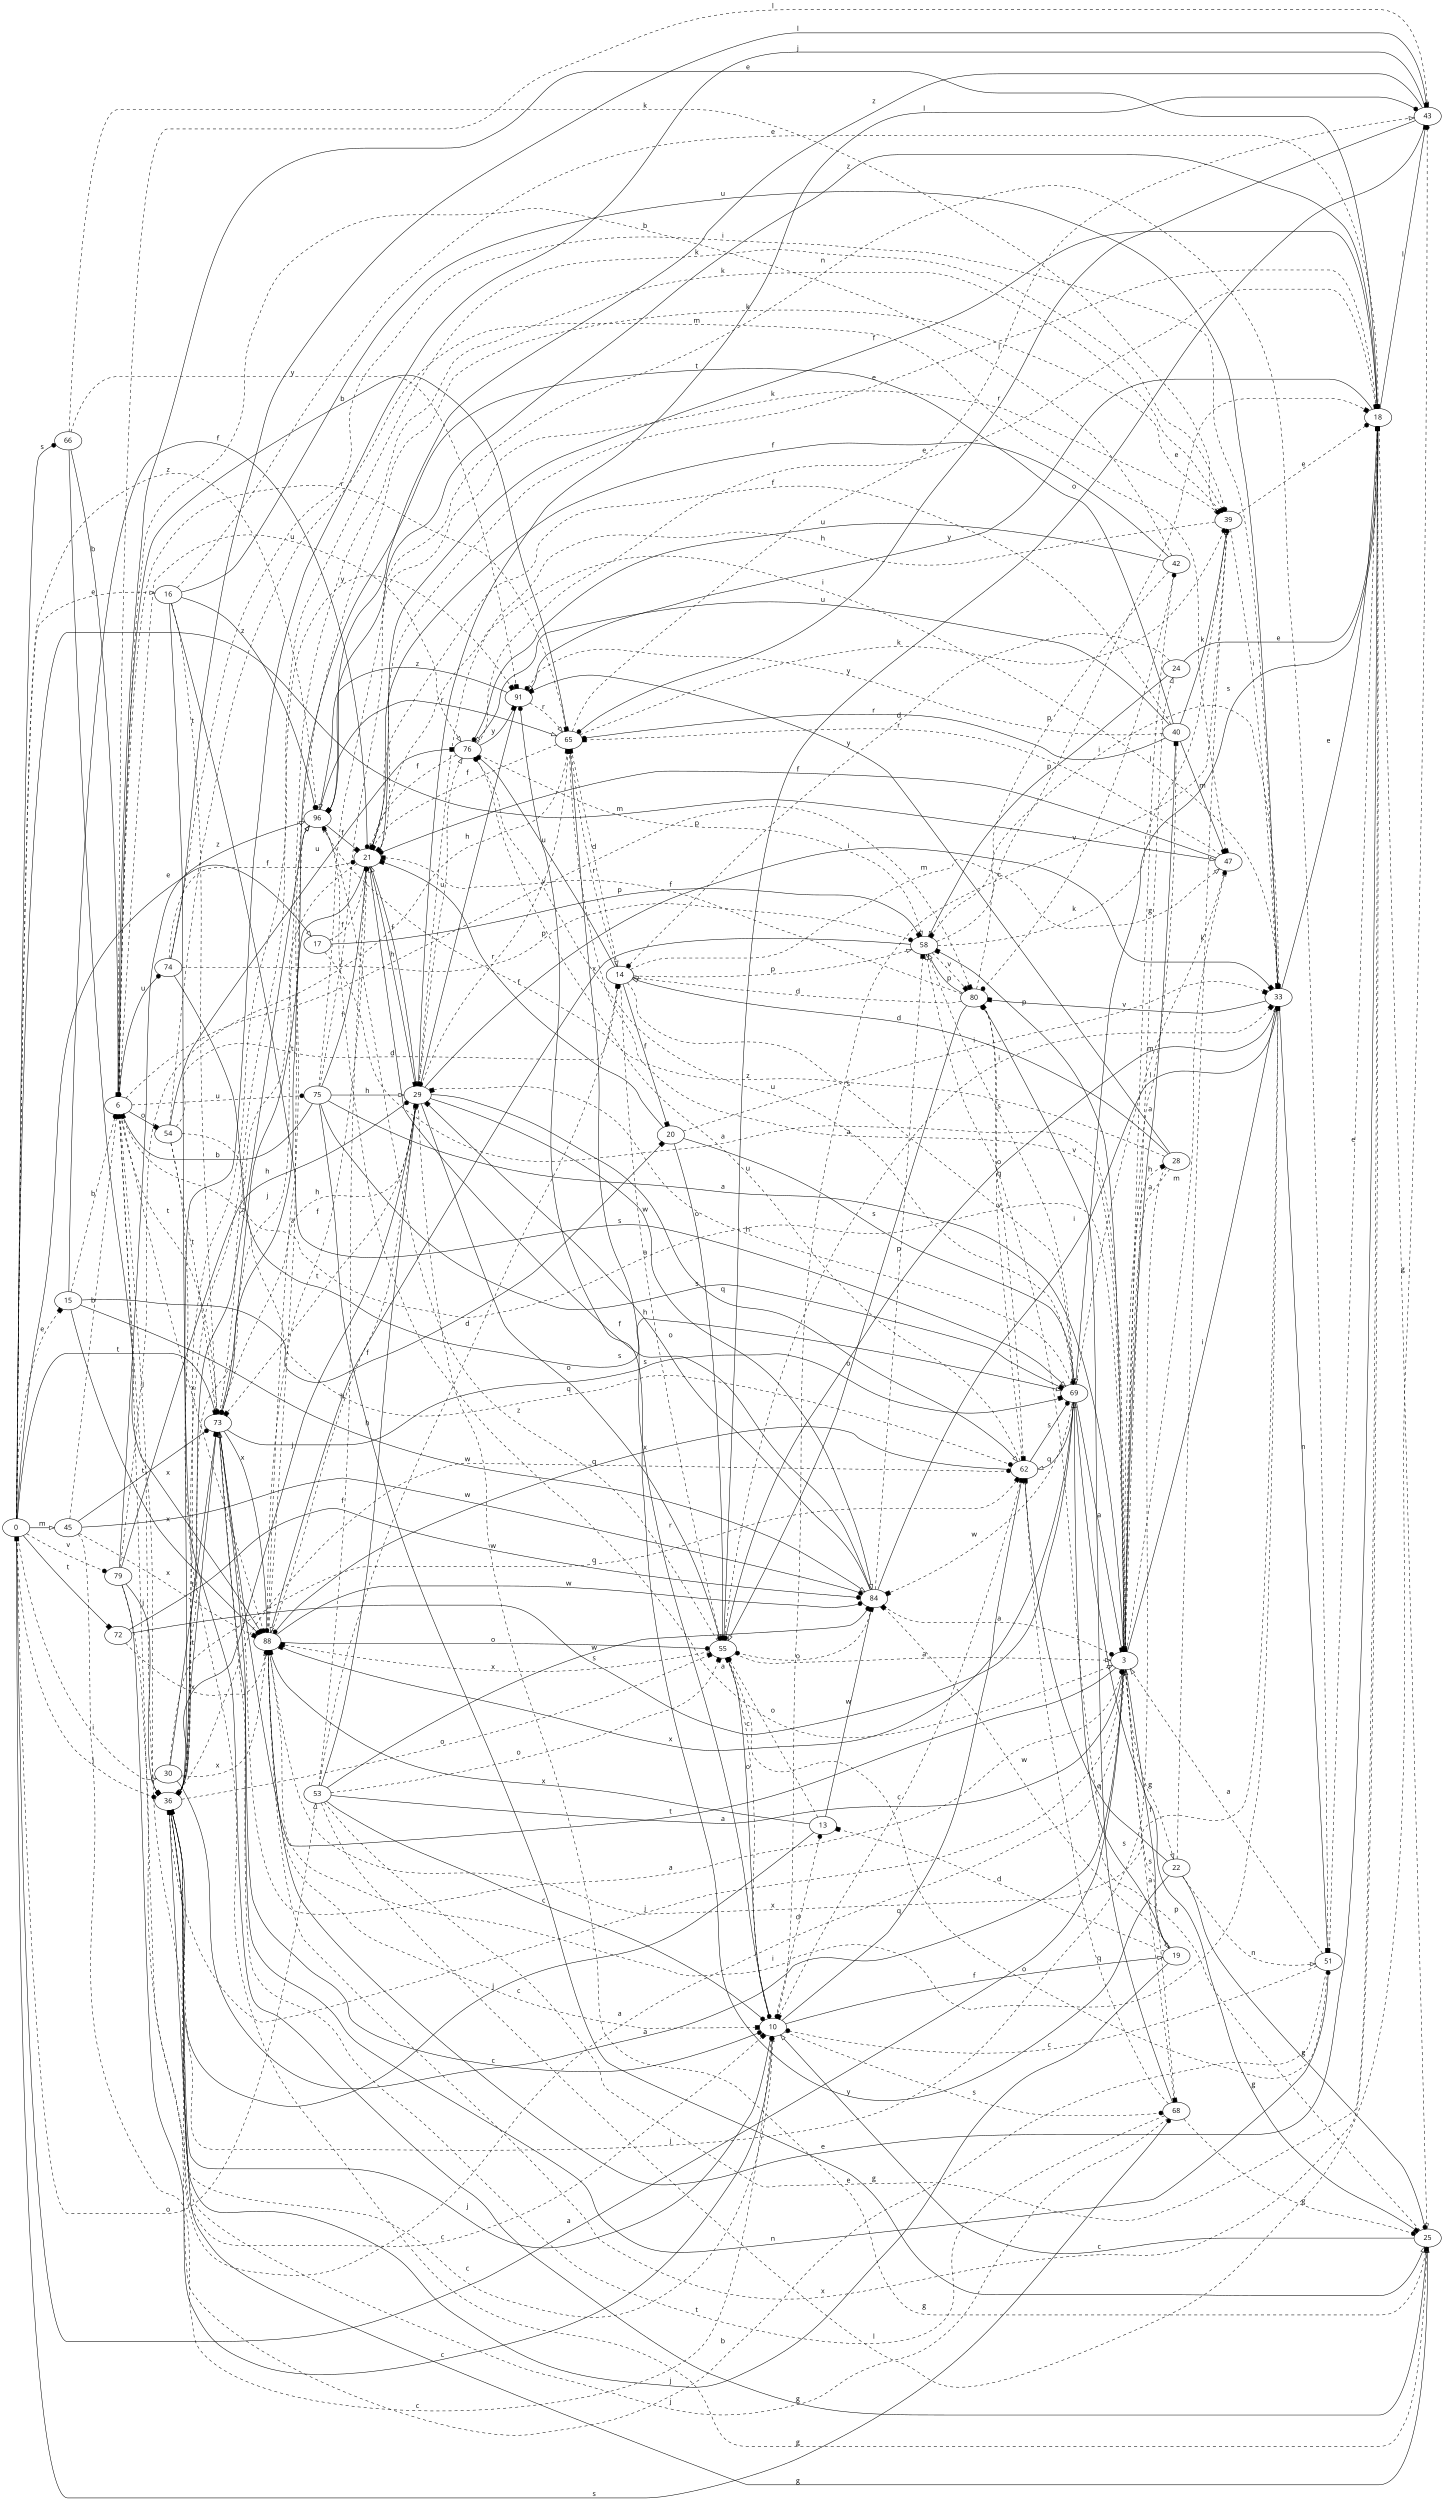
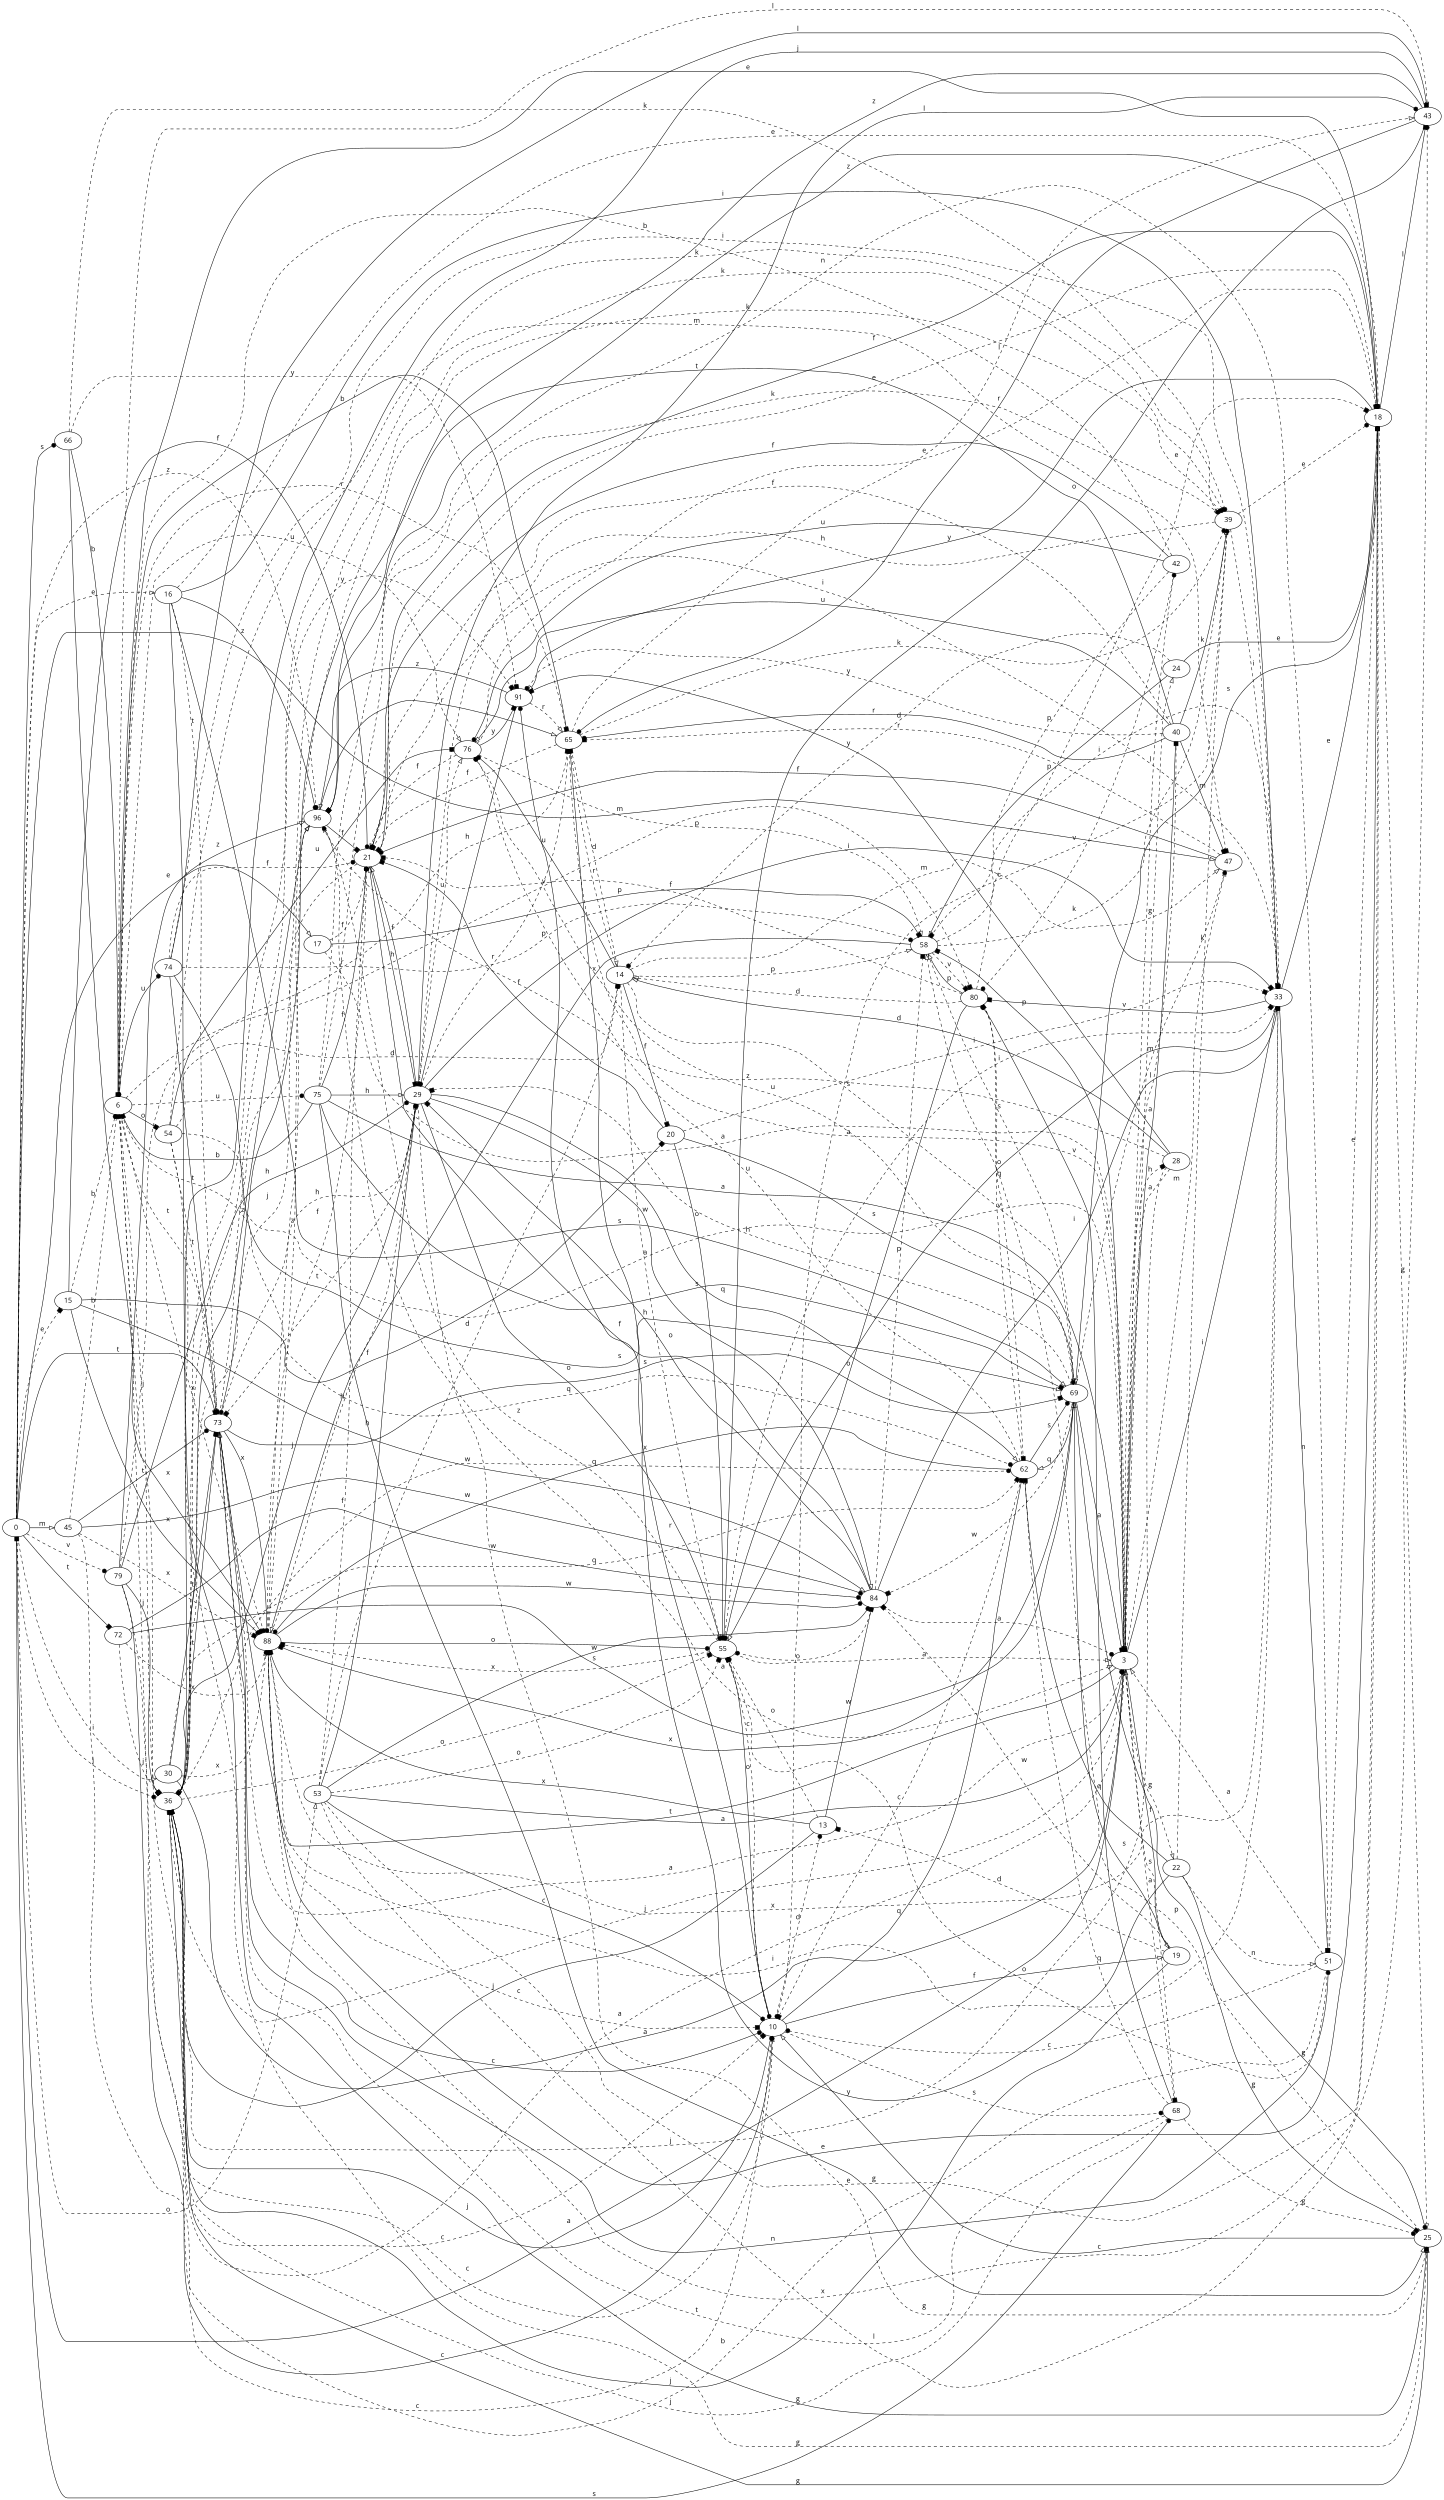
edge "16" -> "33": label "u" -> "i"
edge "21" -> "73": now "74" -> "73"
edge "72" -> "36": added, label "j"
